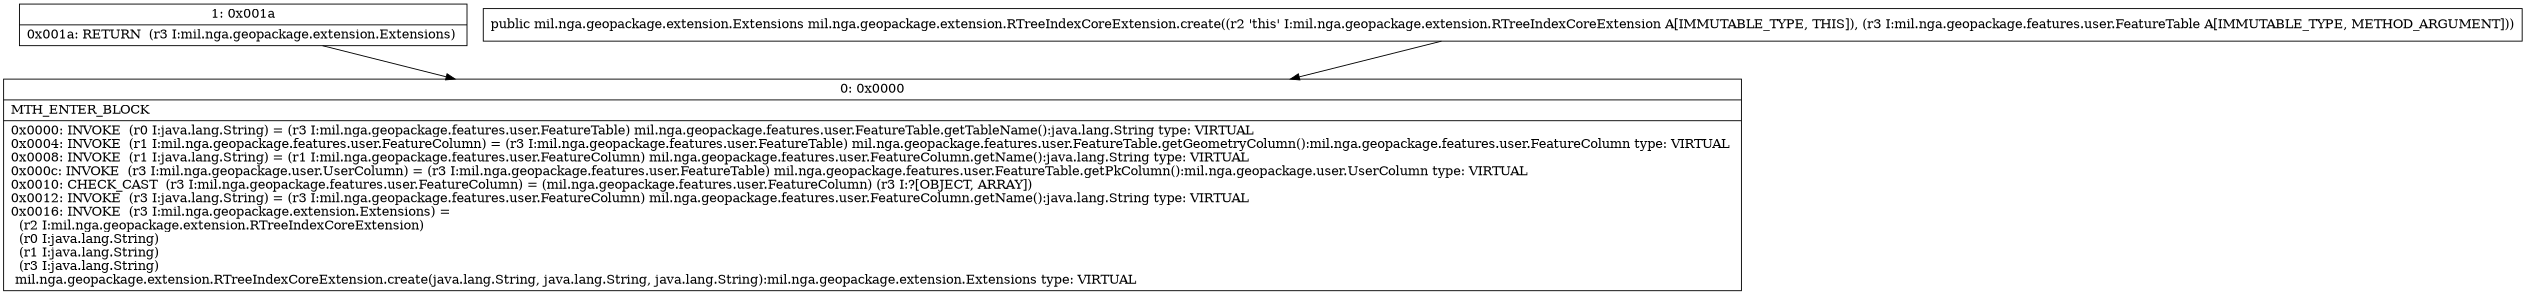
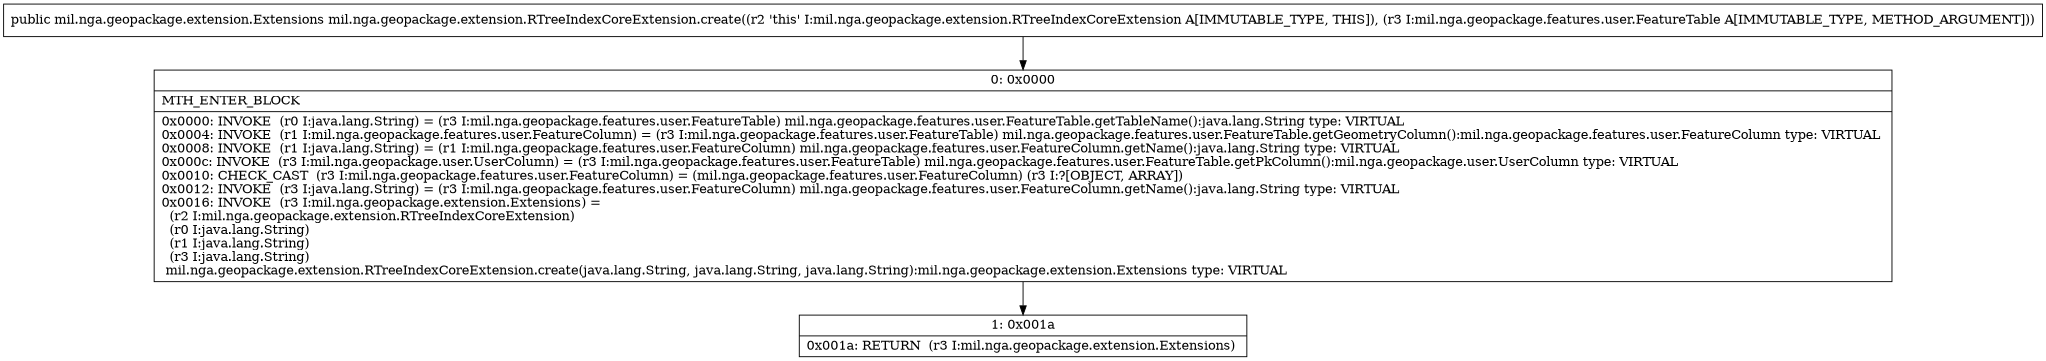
edge "1: 0x001a" -> "0: 0x0000": reversed
